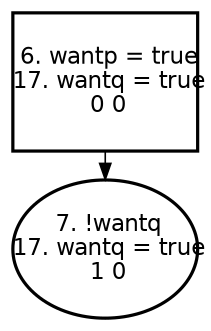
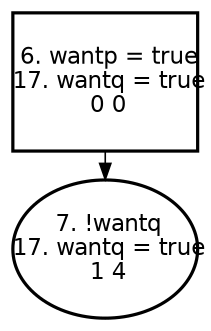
node "7. !wantq 17. wantq = true 1 0": label "7. !wantq 17. wantq = true 1 0" -> "7. !wantq 17. wantq = true 1 4"
